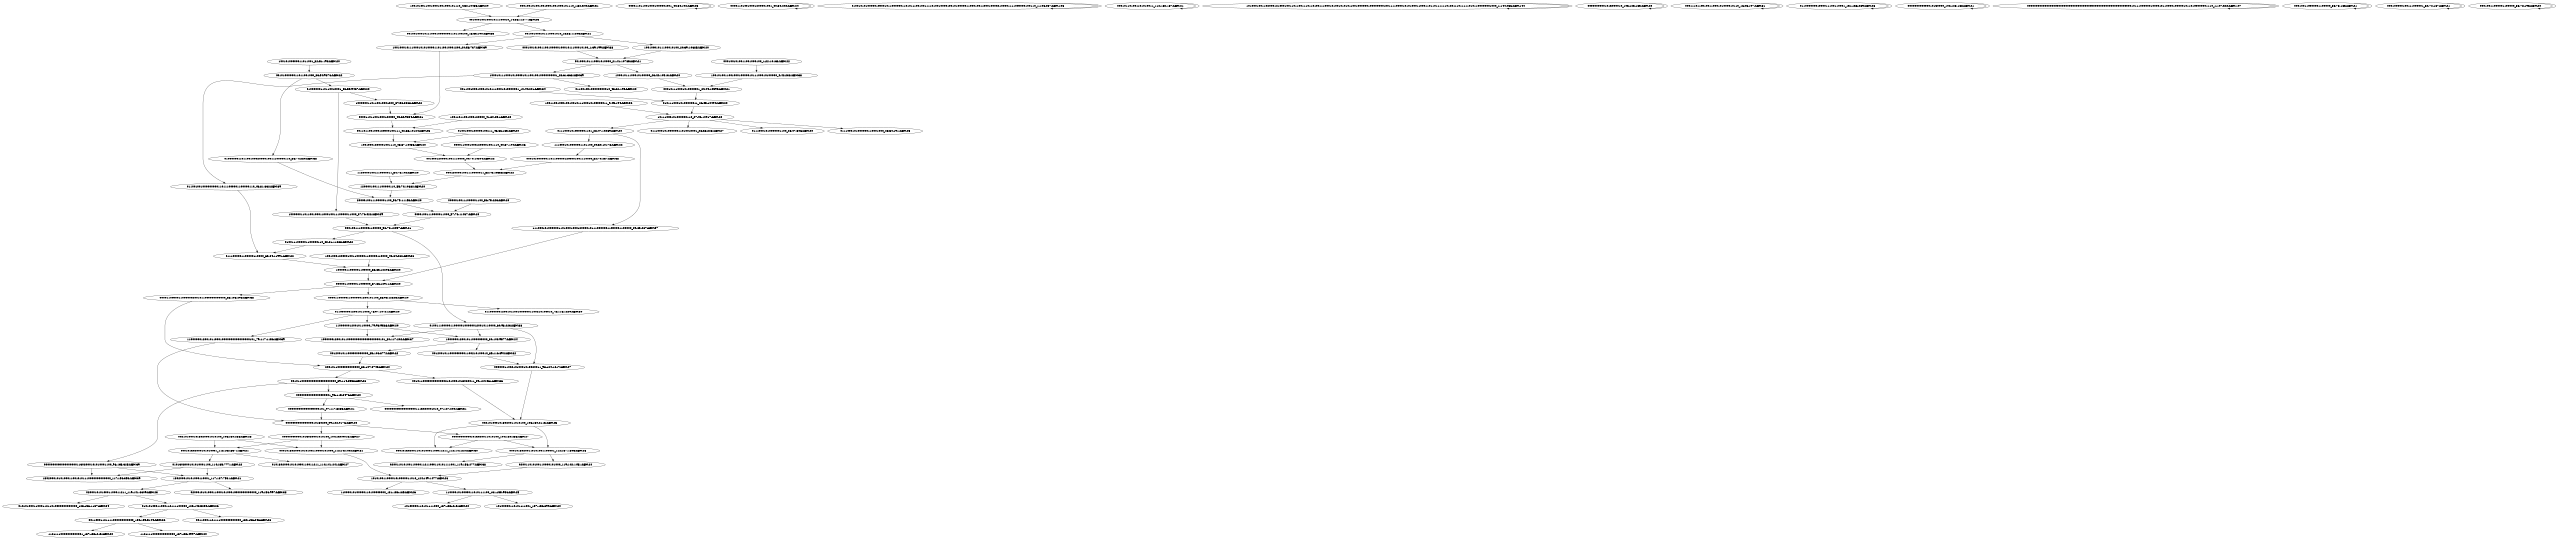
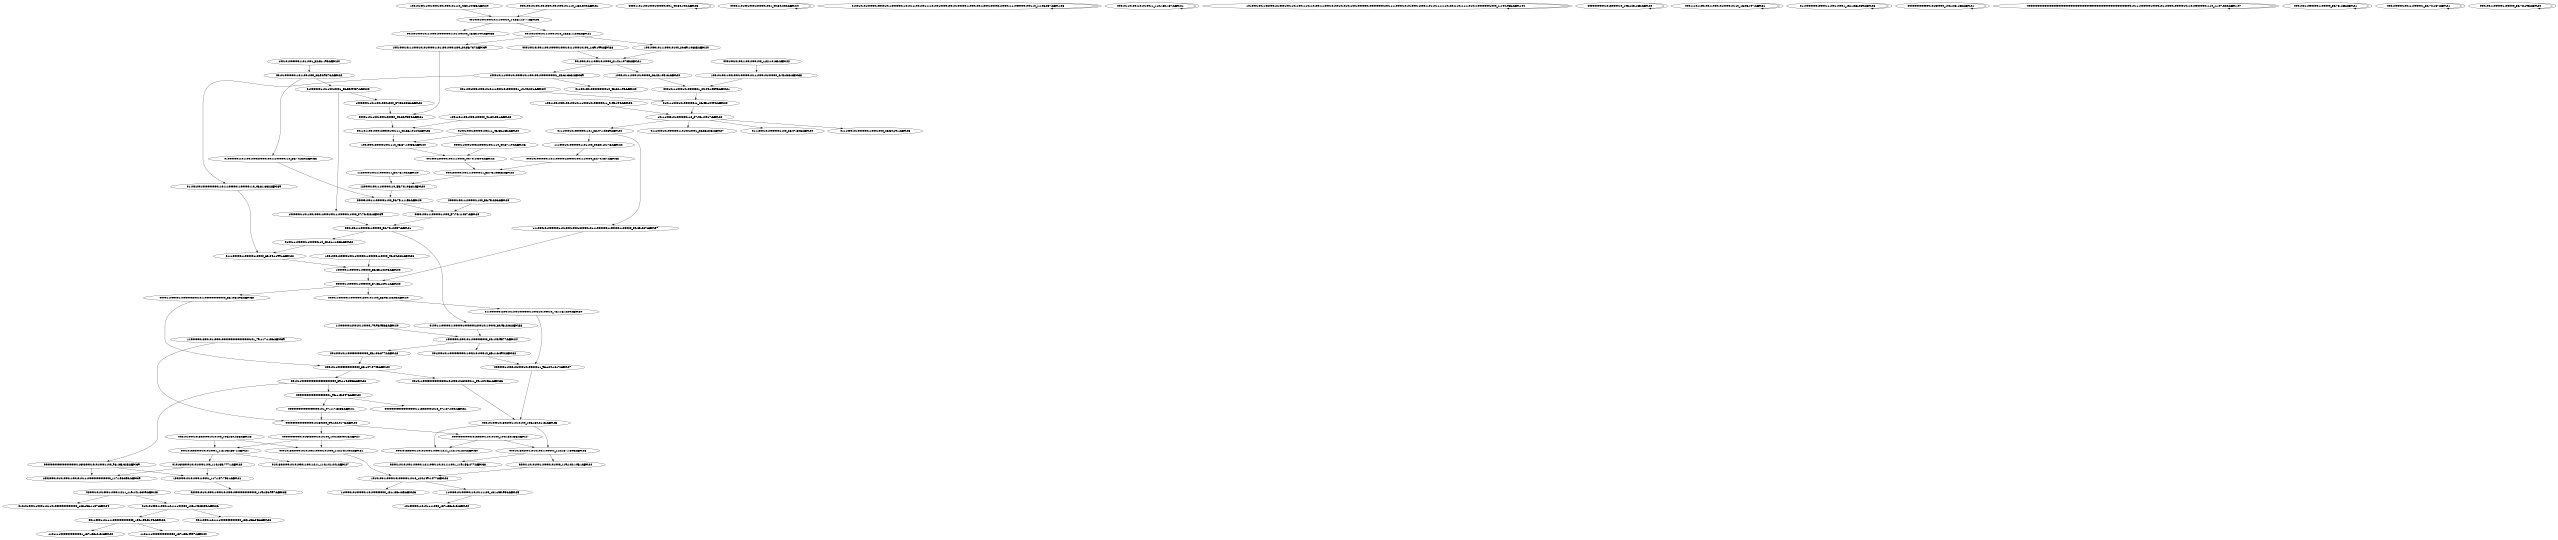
node "01100000012001011000_78-97:10721-LEN:20": removed
edge "01001110000011000001000000120010110000_60-98:223-LEN:38" -> "000000110021010001013020011_98-124:1617-LEN:27": now "011000000120010110010000001100210100010_78-116:1229-LEN:39" -> "000000110021010001013020011_98-124:1617-LEN:27"
node "1000000120010110000000000000000000101_80-117:202-LEN:37": removed
edge "130200010101000110001_117-137:7531-LEN:21" -> "02000101010001100011211_119-141:6609-LEN:23": removed
node "10100000110101111001_137-156:699-LEN:20": removed
